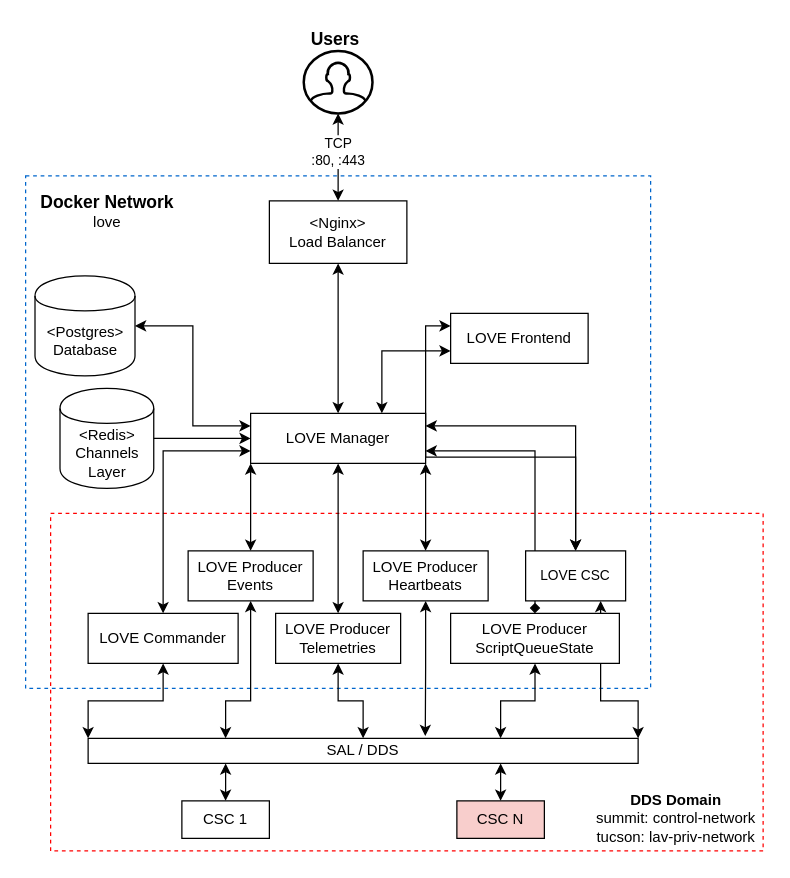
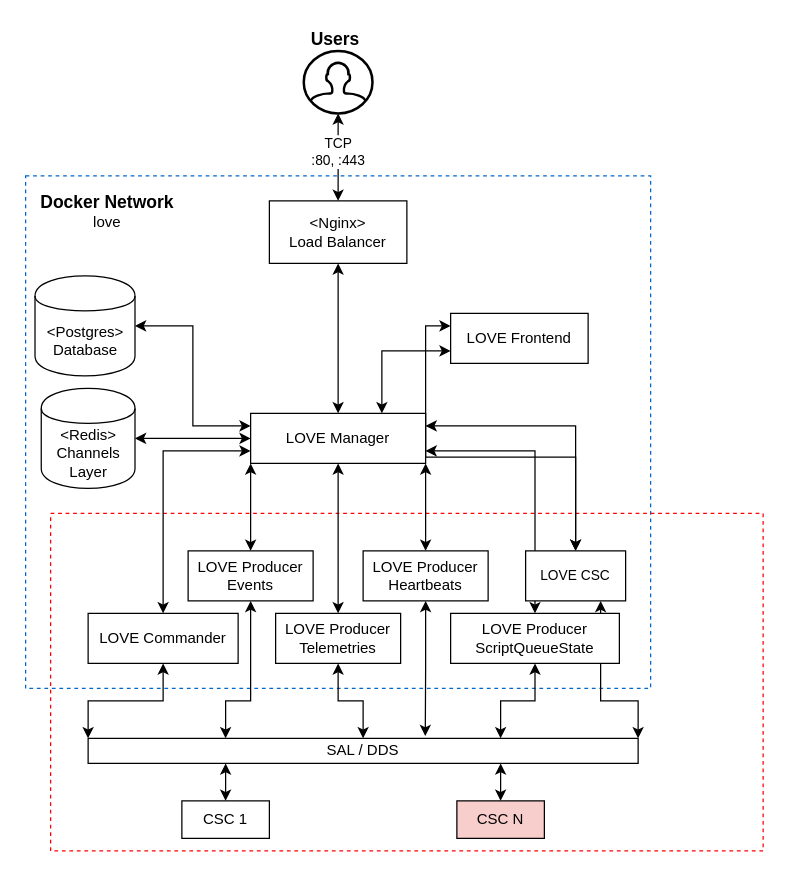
node "<Redis> Channels Layer": moved (107, 438) -> (88, 438)
edge "LOVE Manager" -- "LOVE Producer ScriptQueueState": arrowhead diamond -> classic
node "DDS Domain summit: control-network tucson: lav-priv-network": removed
